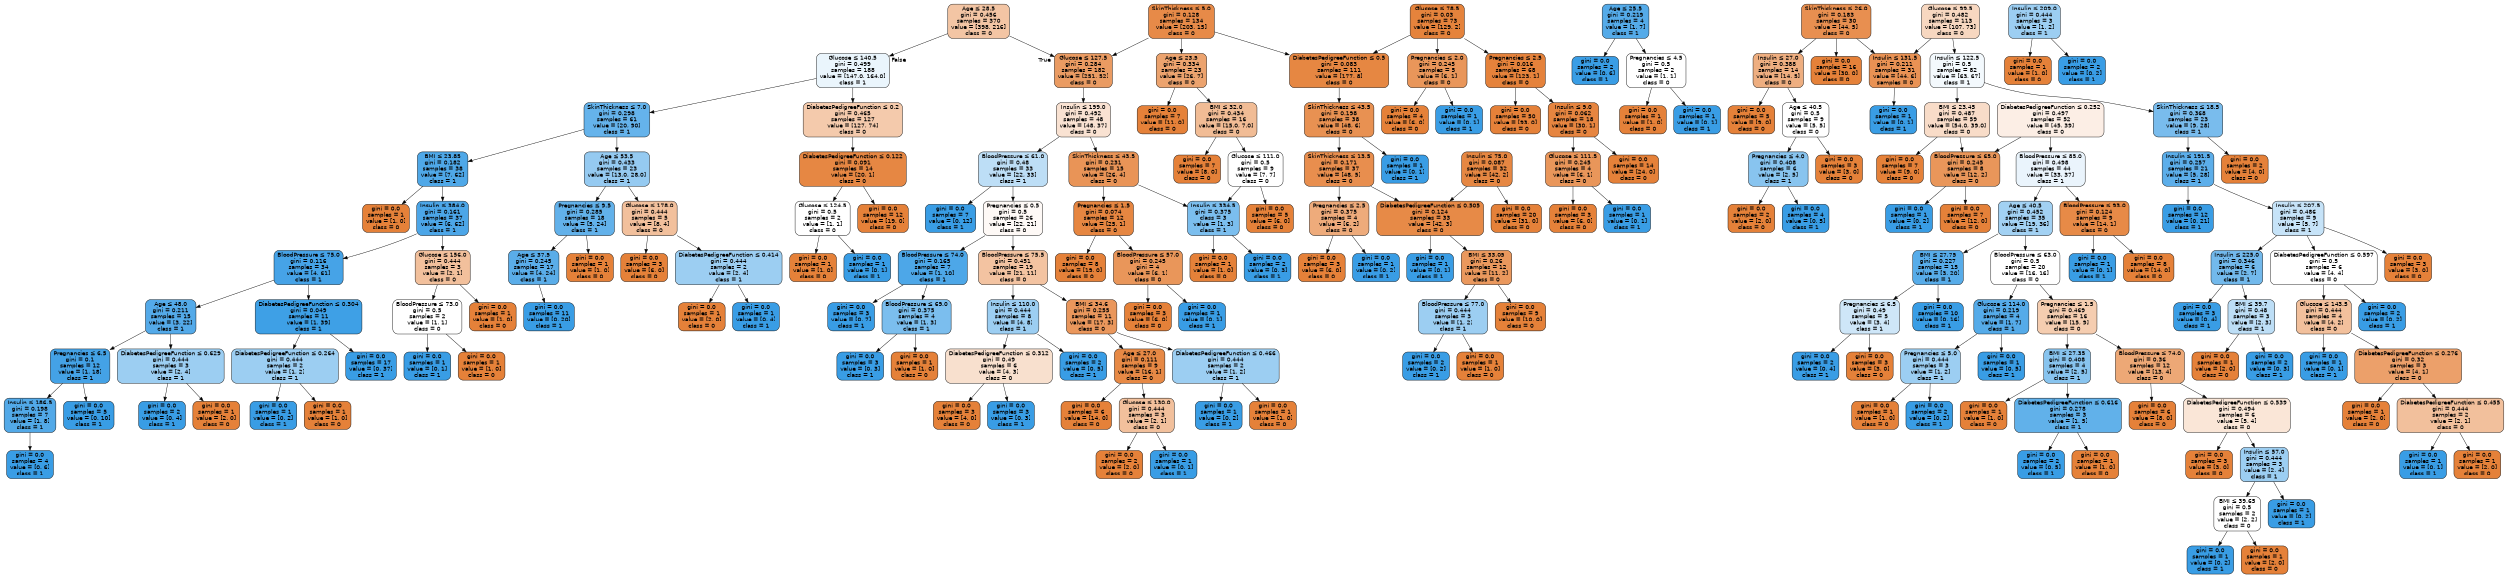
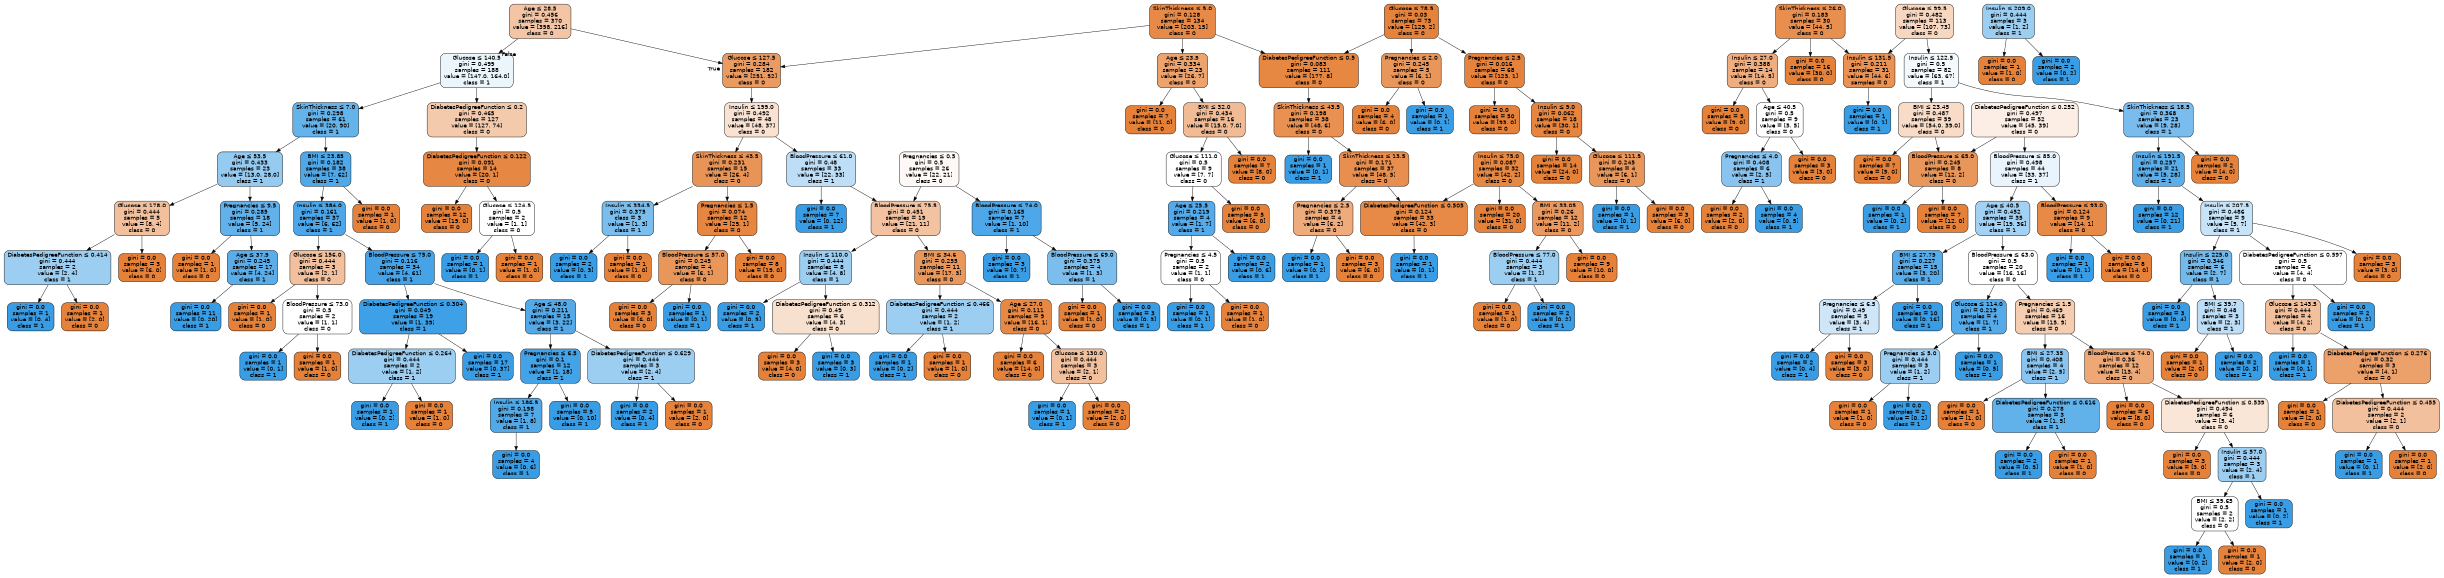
edge "BloodPressure ≤ 61.0" -> "Pregnancies ≤ 0.5": now "BloodPressure ≤ 61.0" -> "BloodPressure ≤ 75.5"
edge "Glucose ≤ 111.0" -> "Insulin ≤ 334.5": now "Glucose ≤ 111.0" -> "Age ≤ 25.5"
edge "DiabetesPedigreeFunction ≤ 0.505" -> "BMI ≤ 33.05": now "Insulin ≤ 75.0" -> "BMI ≤ 33.05"
node "BloodPressure ≤ 57.0": text "gini = 4" -> "samples = 4"
node "DiabetesPedigreeFunction ≤ 0.304": text "samples = 11" -> "samples = 19"
